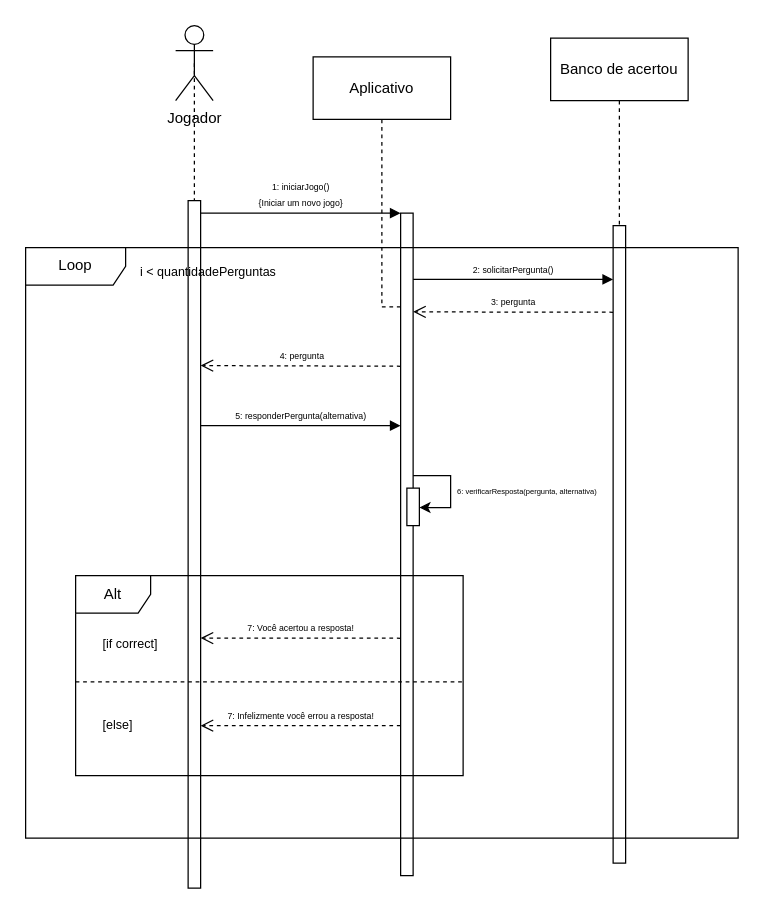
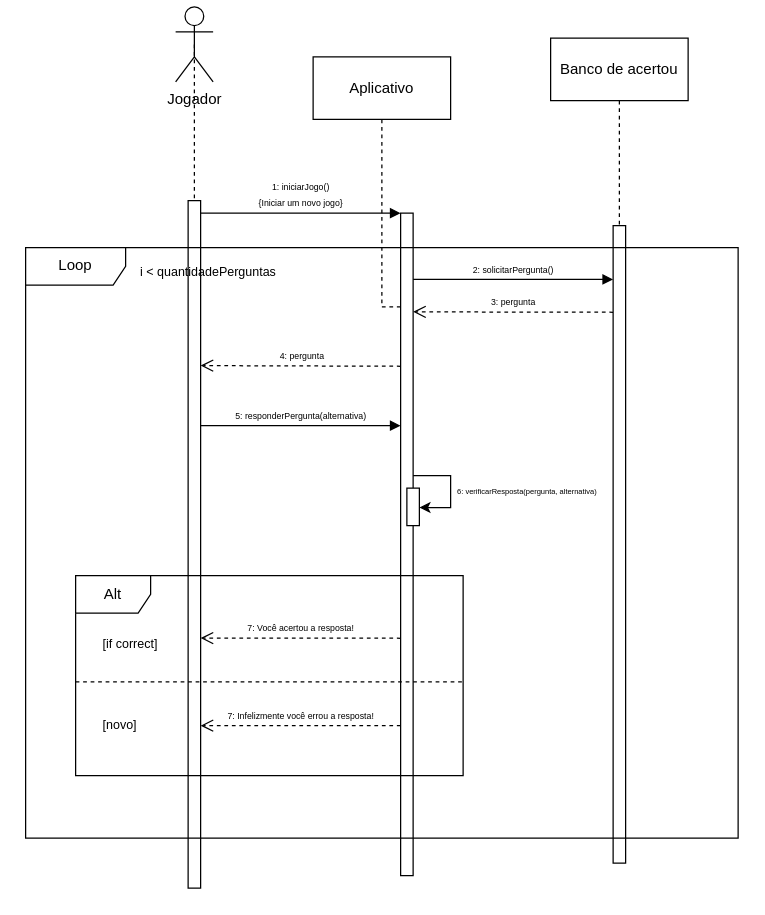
node "Jogador": moved (194, 63) -> (194, 44)
node "[else]": label "[else]" -> "[novo]"
